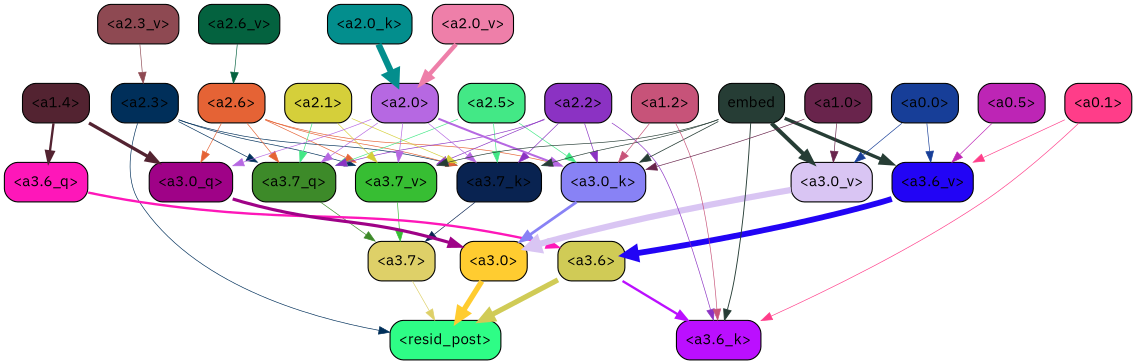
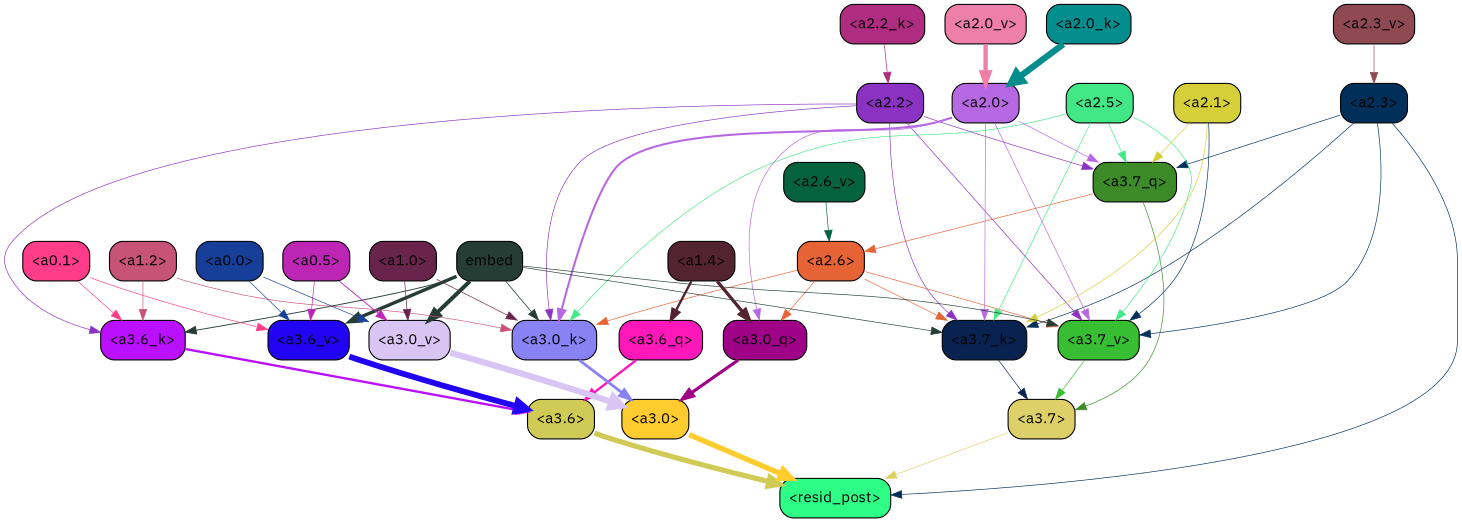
node "<a2.2_k>": added
edge "<a2.6>" -> "<a3.7_q>": reversed
edge "<a2.1>" -> "<a3.7_q>": color #43e886 -> #d5cf3a
edge "<a2.1>" -> "<a3.7_v>": color #d5cf3a -> #002f5a
edge "<a2.5>" -> "<a3.7_v>": added
edge "<a0.5>" -> "<a3.0_v>": added
edge "<a3.6>" -> "<a3.6_k>": reversed
